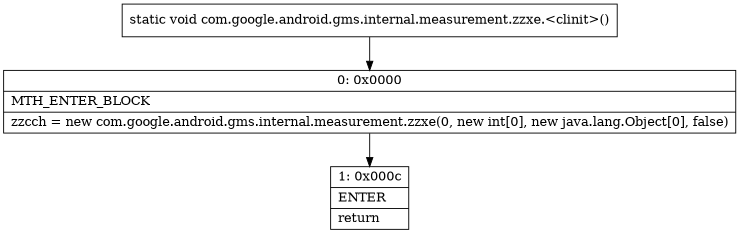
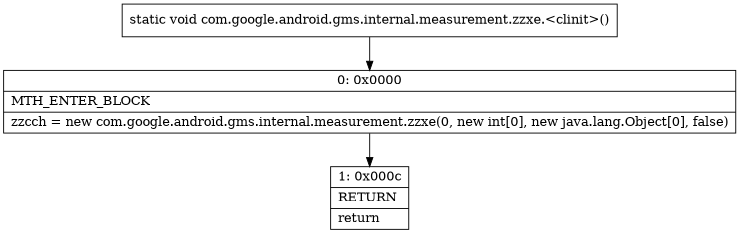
node "1: 0x000c": text "ENTER" -> "RETURN"
